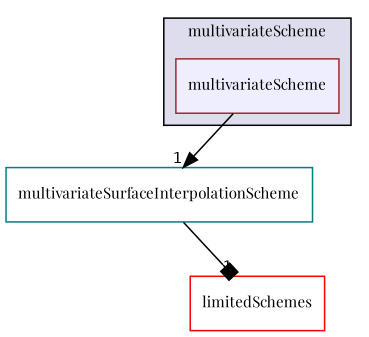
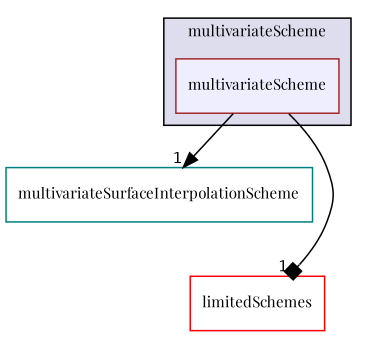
edge "multivariateSurfaceInterpolationScheme" -> "limitedSchemes": now "multivariateScheme" -> "limitedSchemes"
